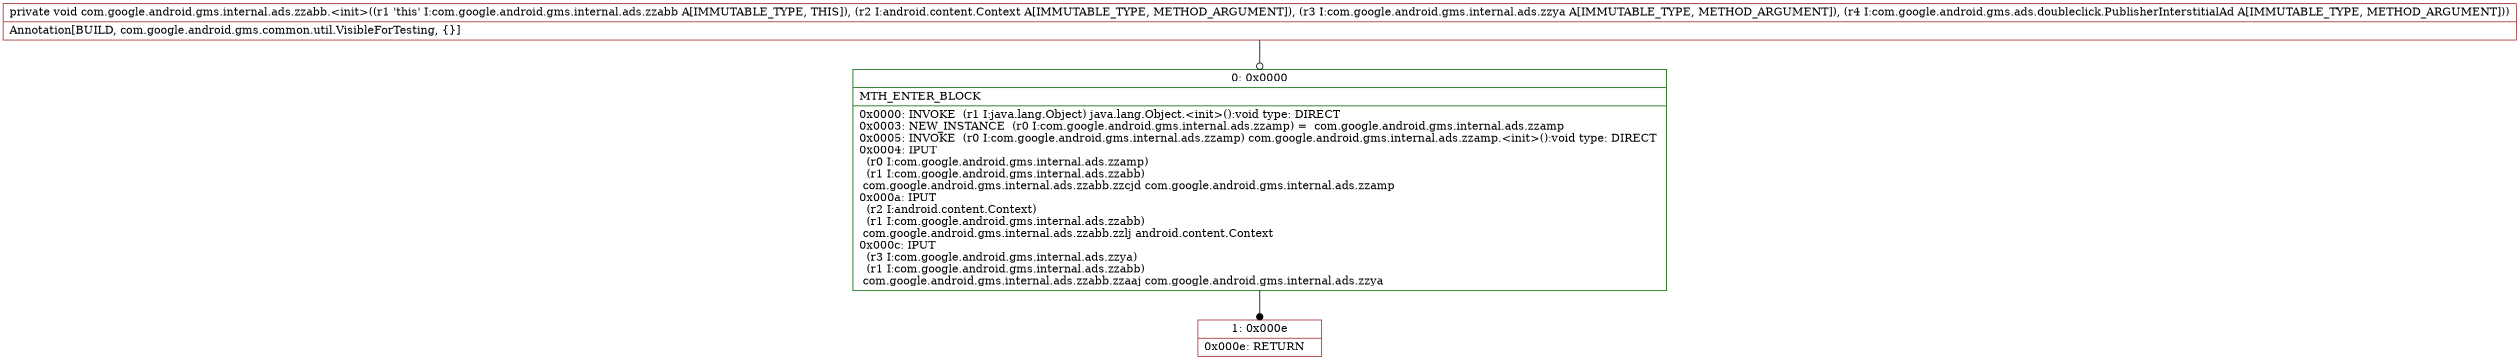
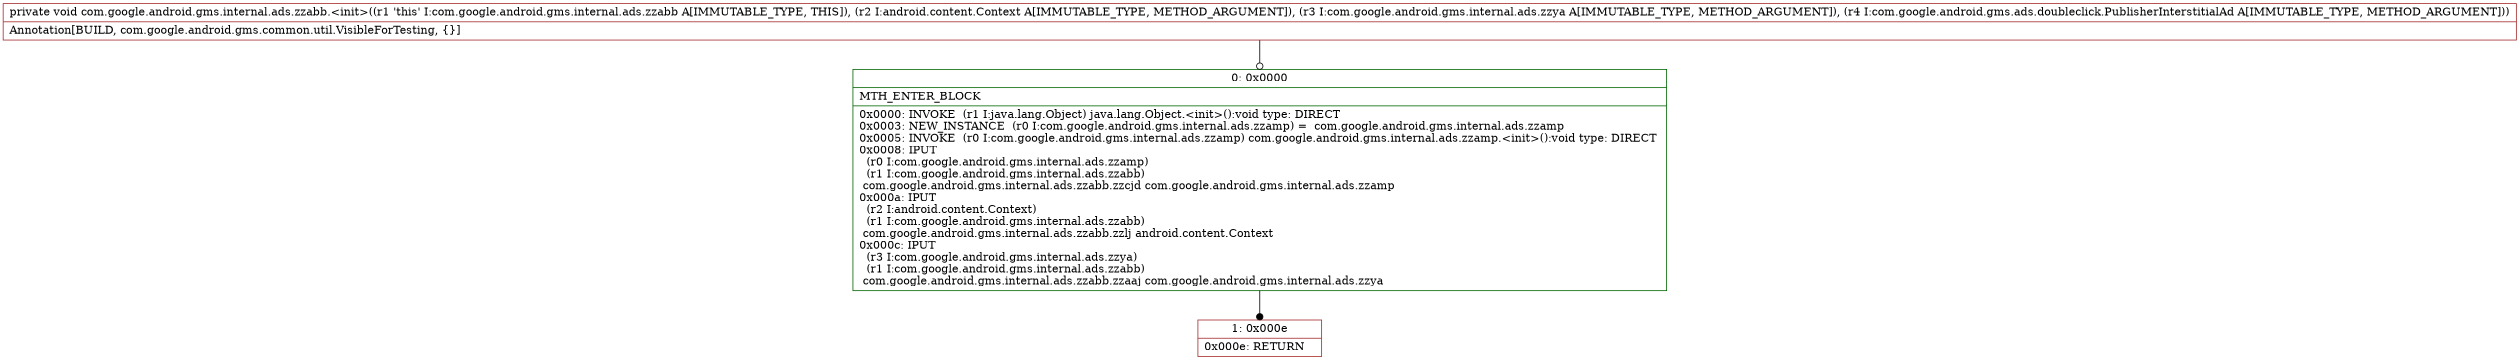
node "0: 0x0000": text "0x0004: IPUT" -> "0x0008: IPUT"
